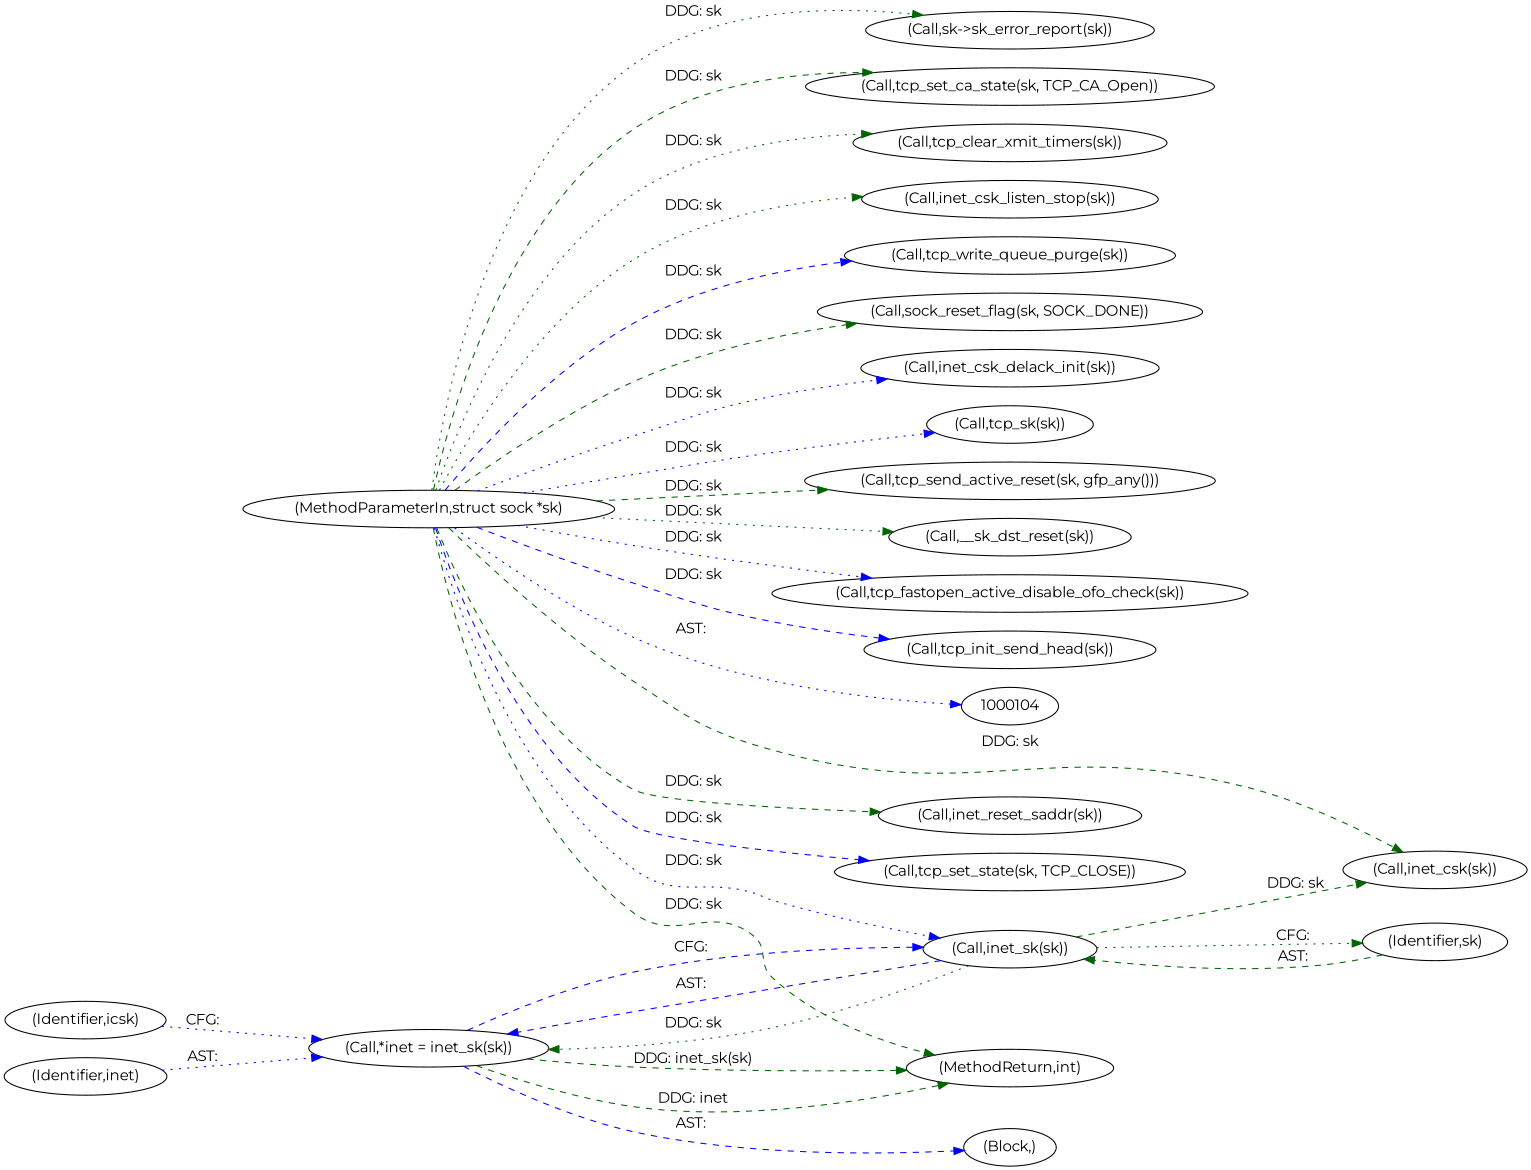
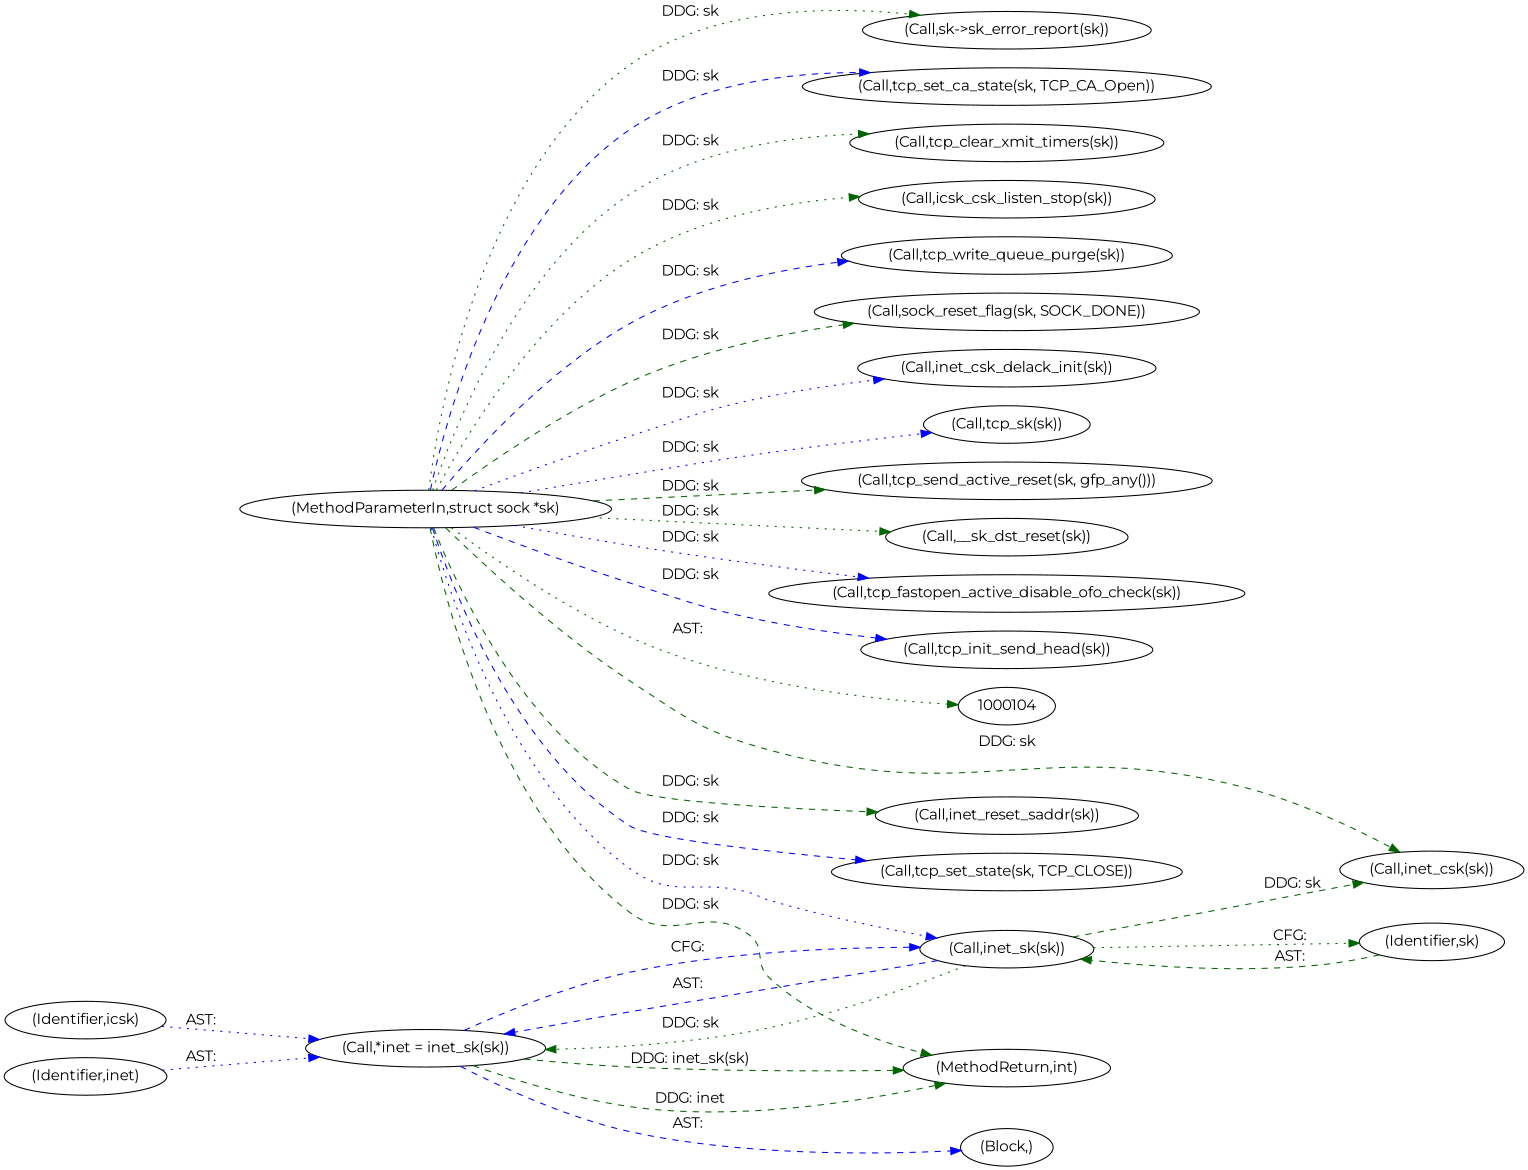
edge "(MethodParameterIn,struct sock *sk)" -> "(Call,tcp_set_ca_state(sk, TCP_CA_Open))": color darkgreen -> blue
node "(Call,inet_csk_listen_stop(sk))": label "(Call,inet_csk_listen_stop(sk))" -> "(Call,icsk_csk_listen_stop(sk))"
edge "(MethodParameterIn,struct sock *sk)" -> "1000104": color blue -> darkgreen
edge "(Identifier,icsk)" -> "(Call,*inet = inet_sk(sk))": label "CFG: " -> "AST: "
